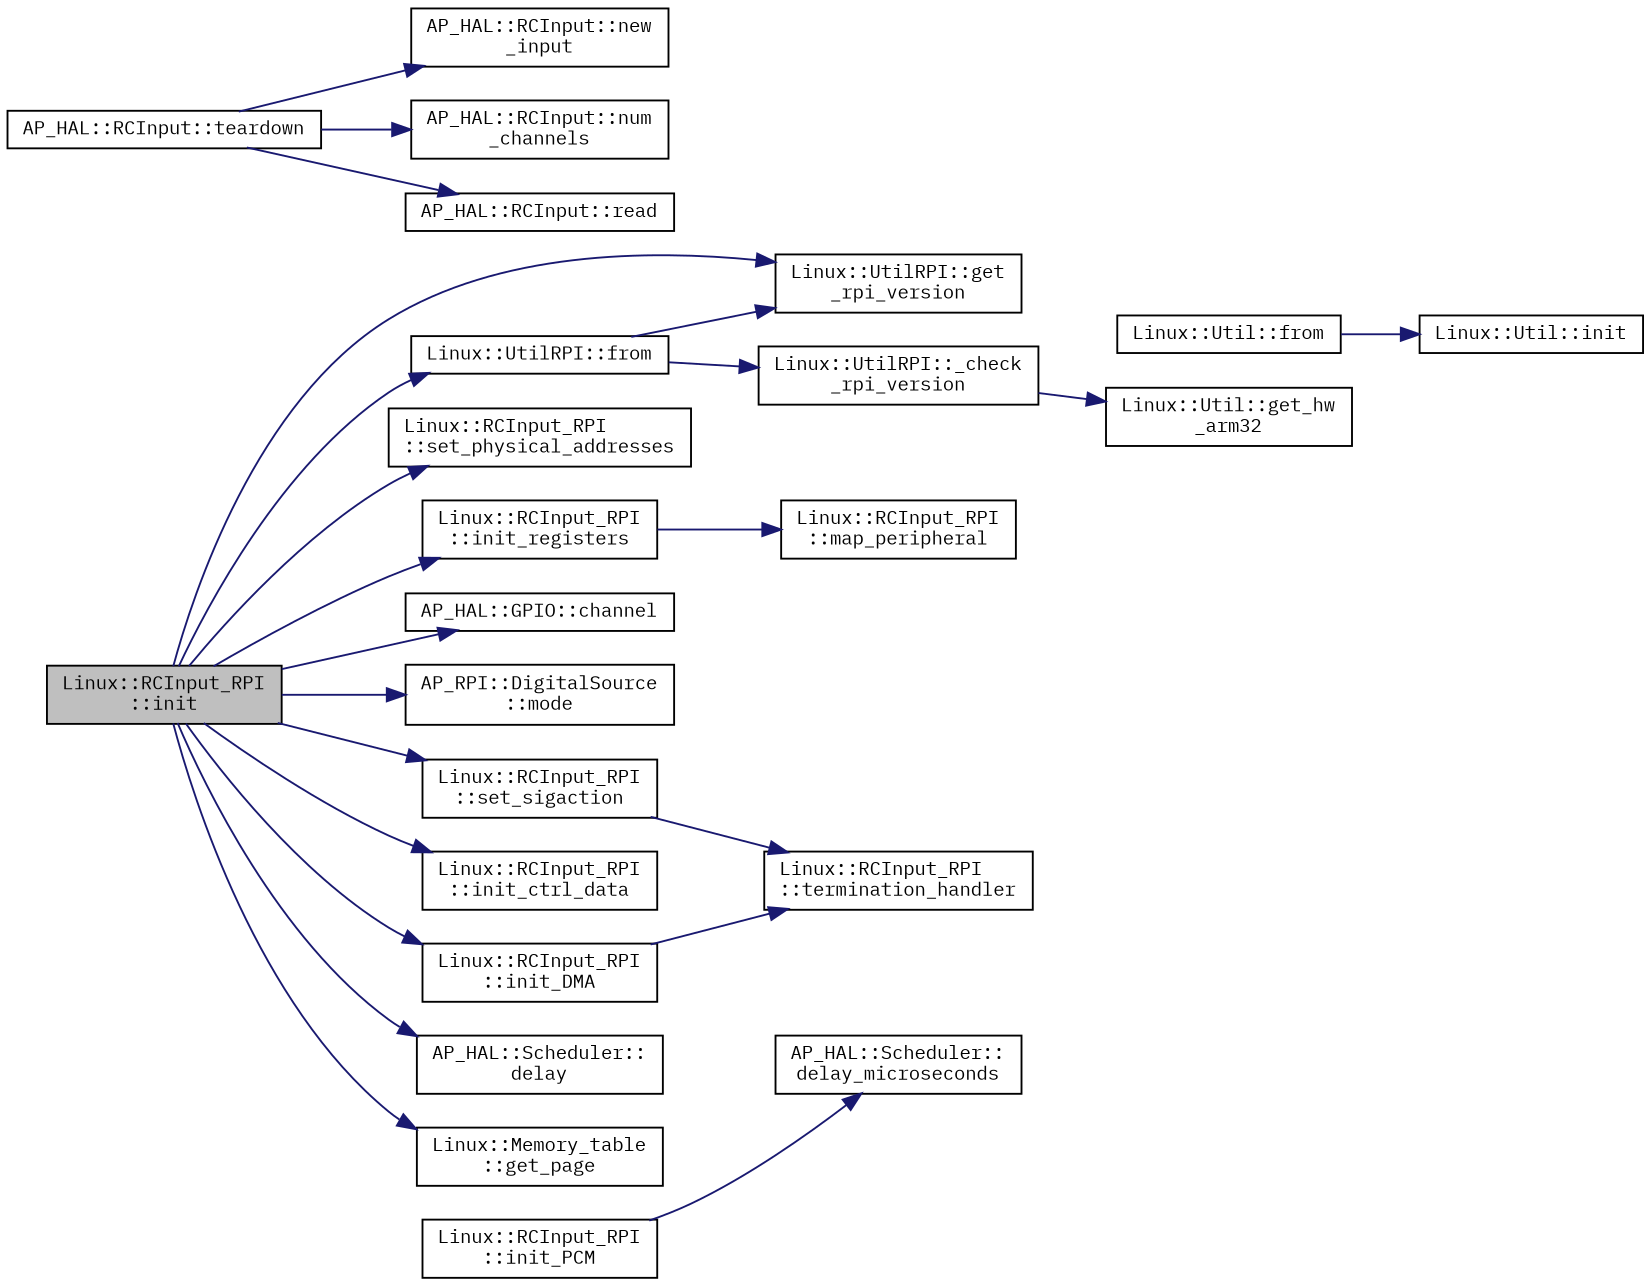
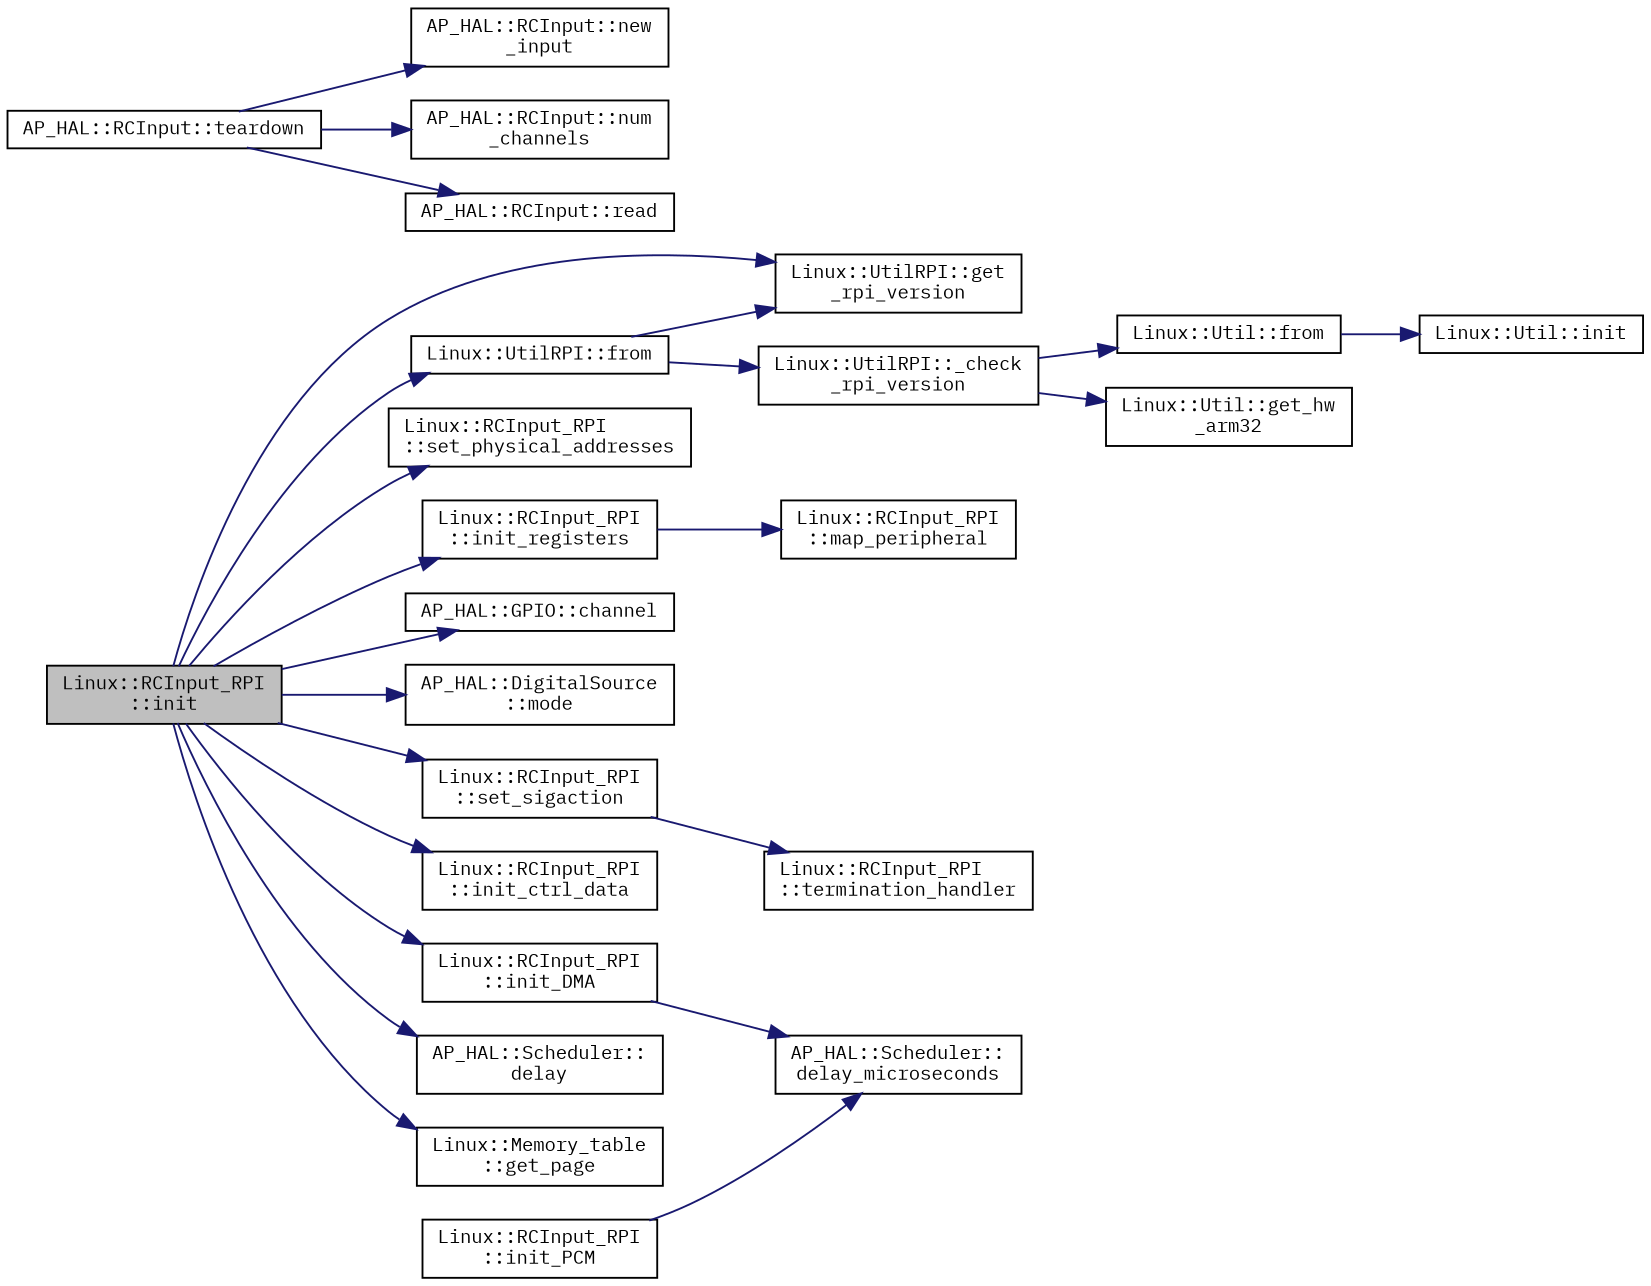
edge "Linux::UtilRPI::_check _rpi_version" -> "Linux::Util::from": added
node "AP_RPI::DigitalSource ::mode": label "AP_RPI::DigitalSource ::mode" -> "AP_HAL::DigitalSource ::mode"
edge "Linux::RCInput_RPI ::init_DMA" -> "Linux::RCInput_RPI ::termination_handler": now "Linux::RCInput_RPI ::init_DMA" -> "AP_HAL::Scheduler:: delay_microseconds"
